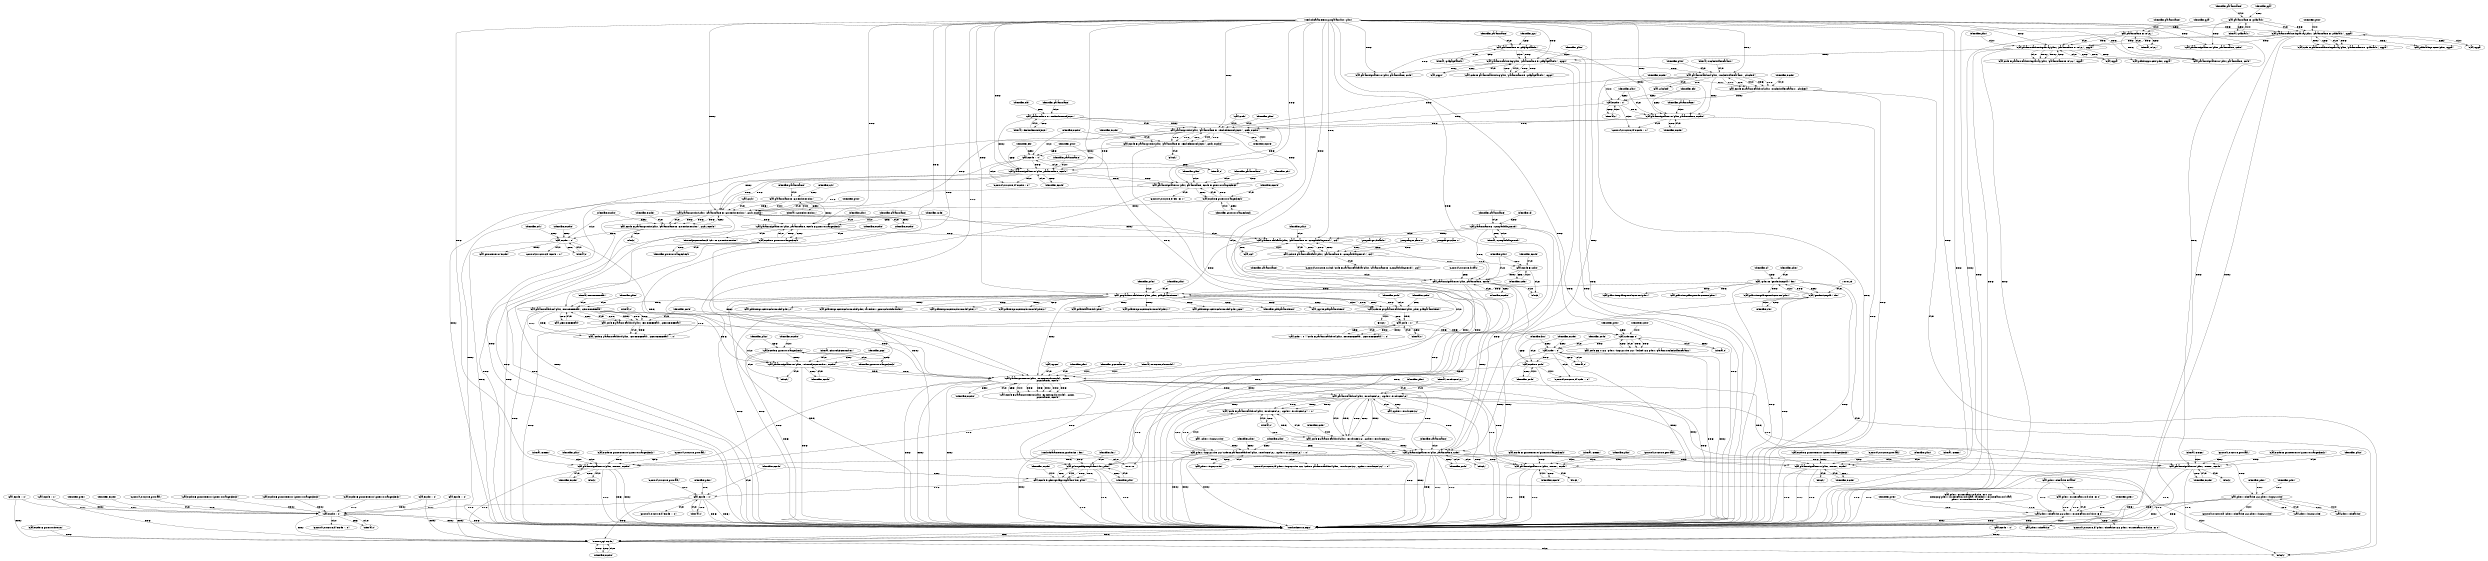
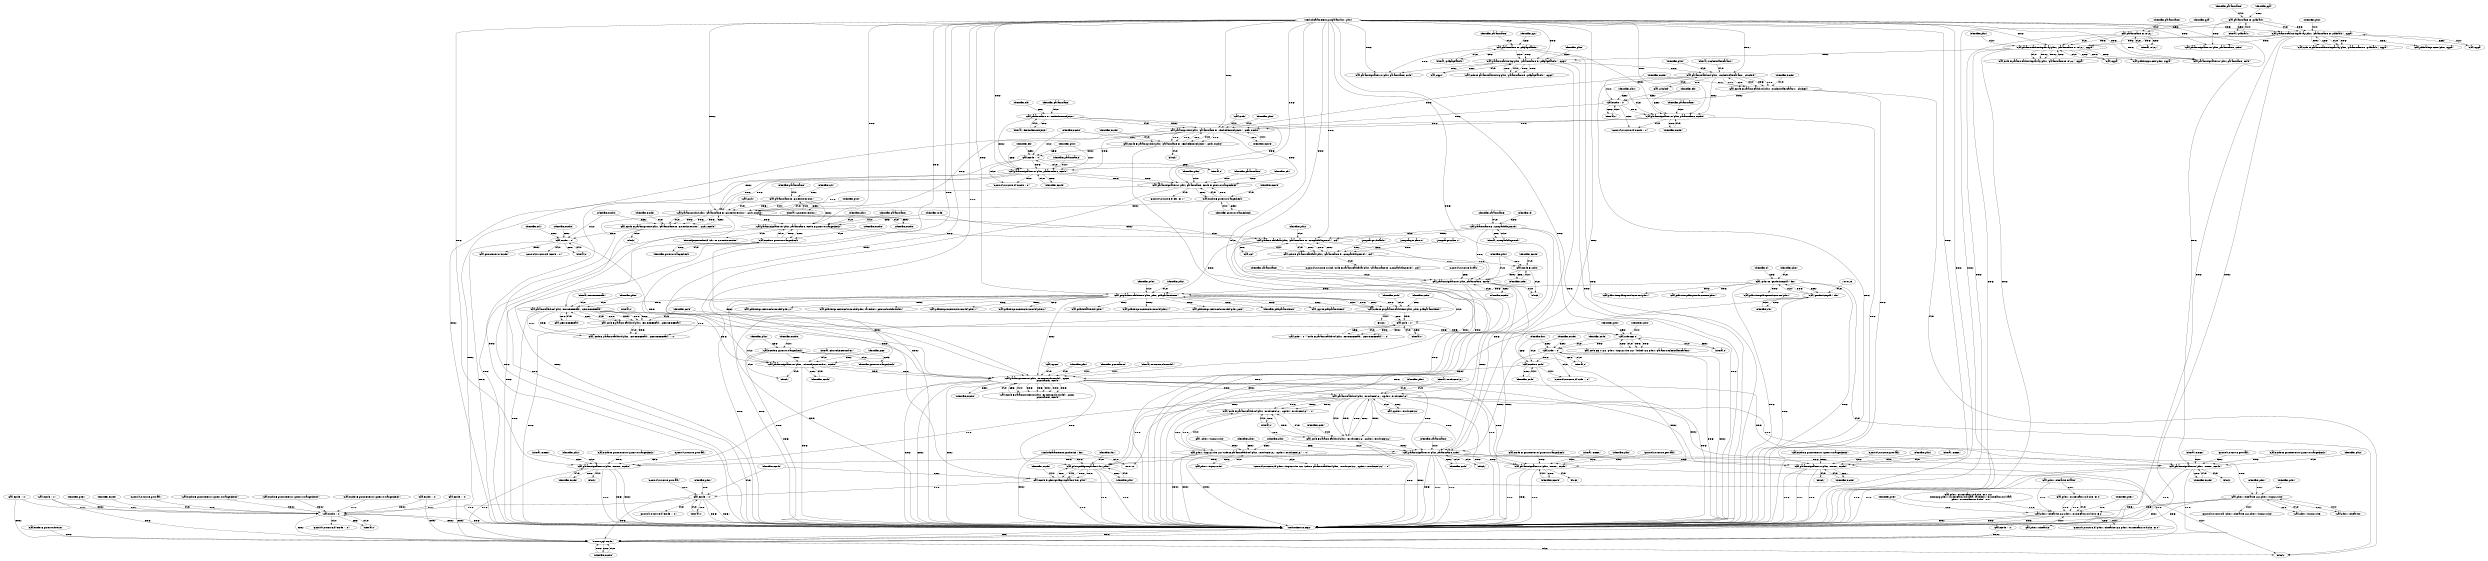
edge "(MethodParameterIn,gs_param_list * plist)" -> "(Call,gdev_psdf_put_params(dev, plist))": now "(MethodParameterIn,gs_param_list * plist)" -> "(Call,ecode = gdev_psdf_put_params(dev, plist))"
